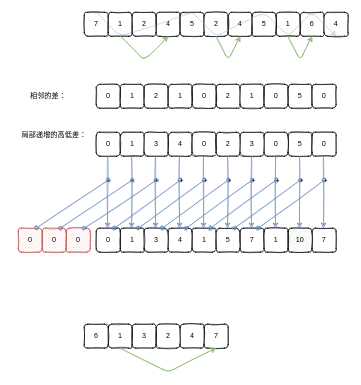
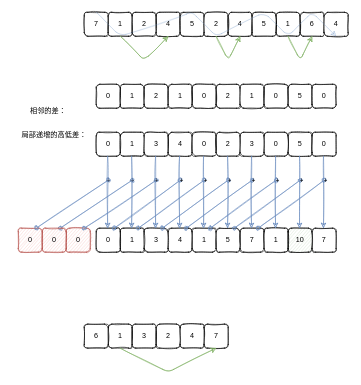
node "相邻的差：": moved (48, 96) -> (48, 111)
